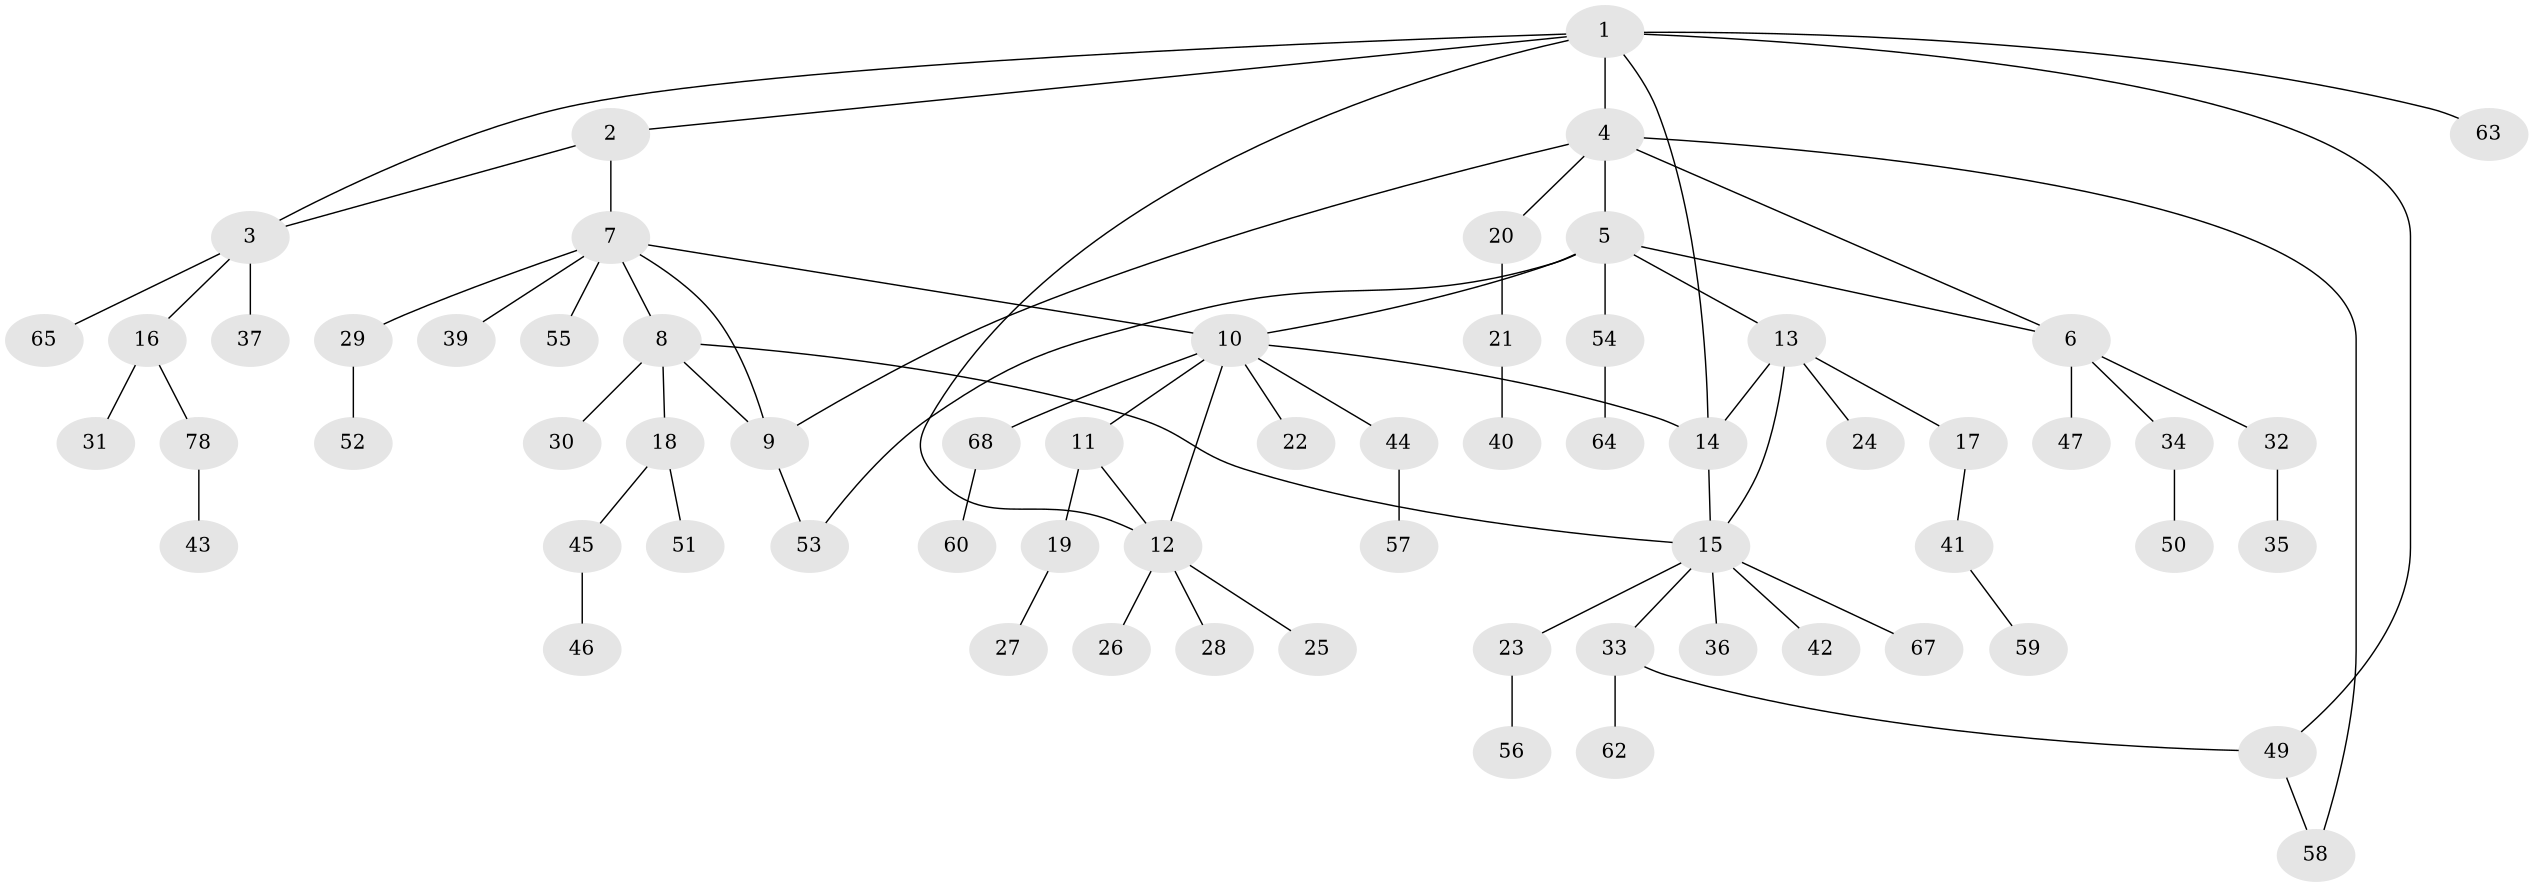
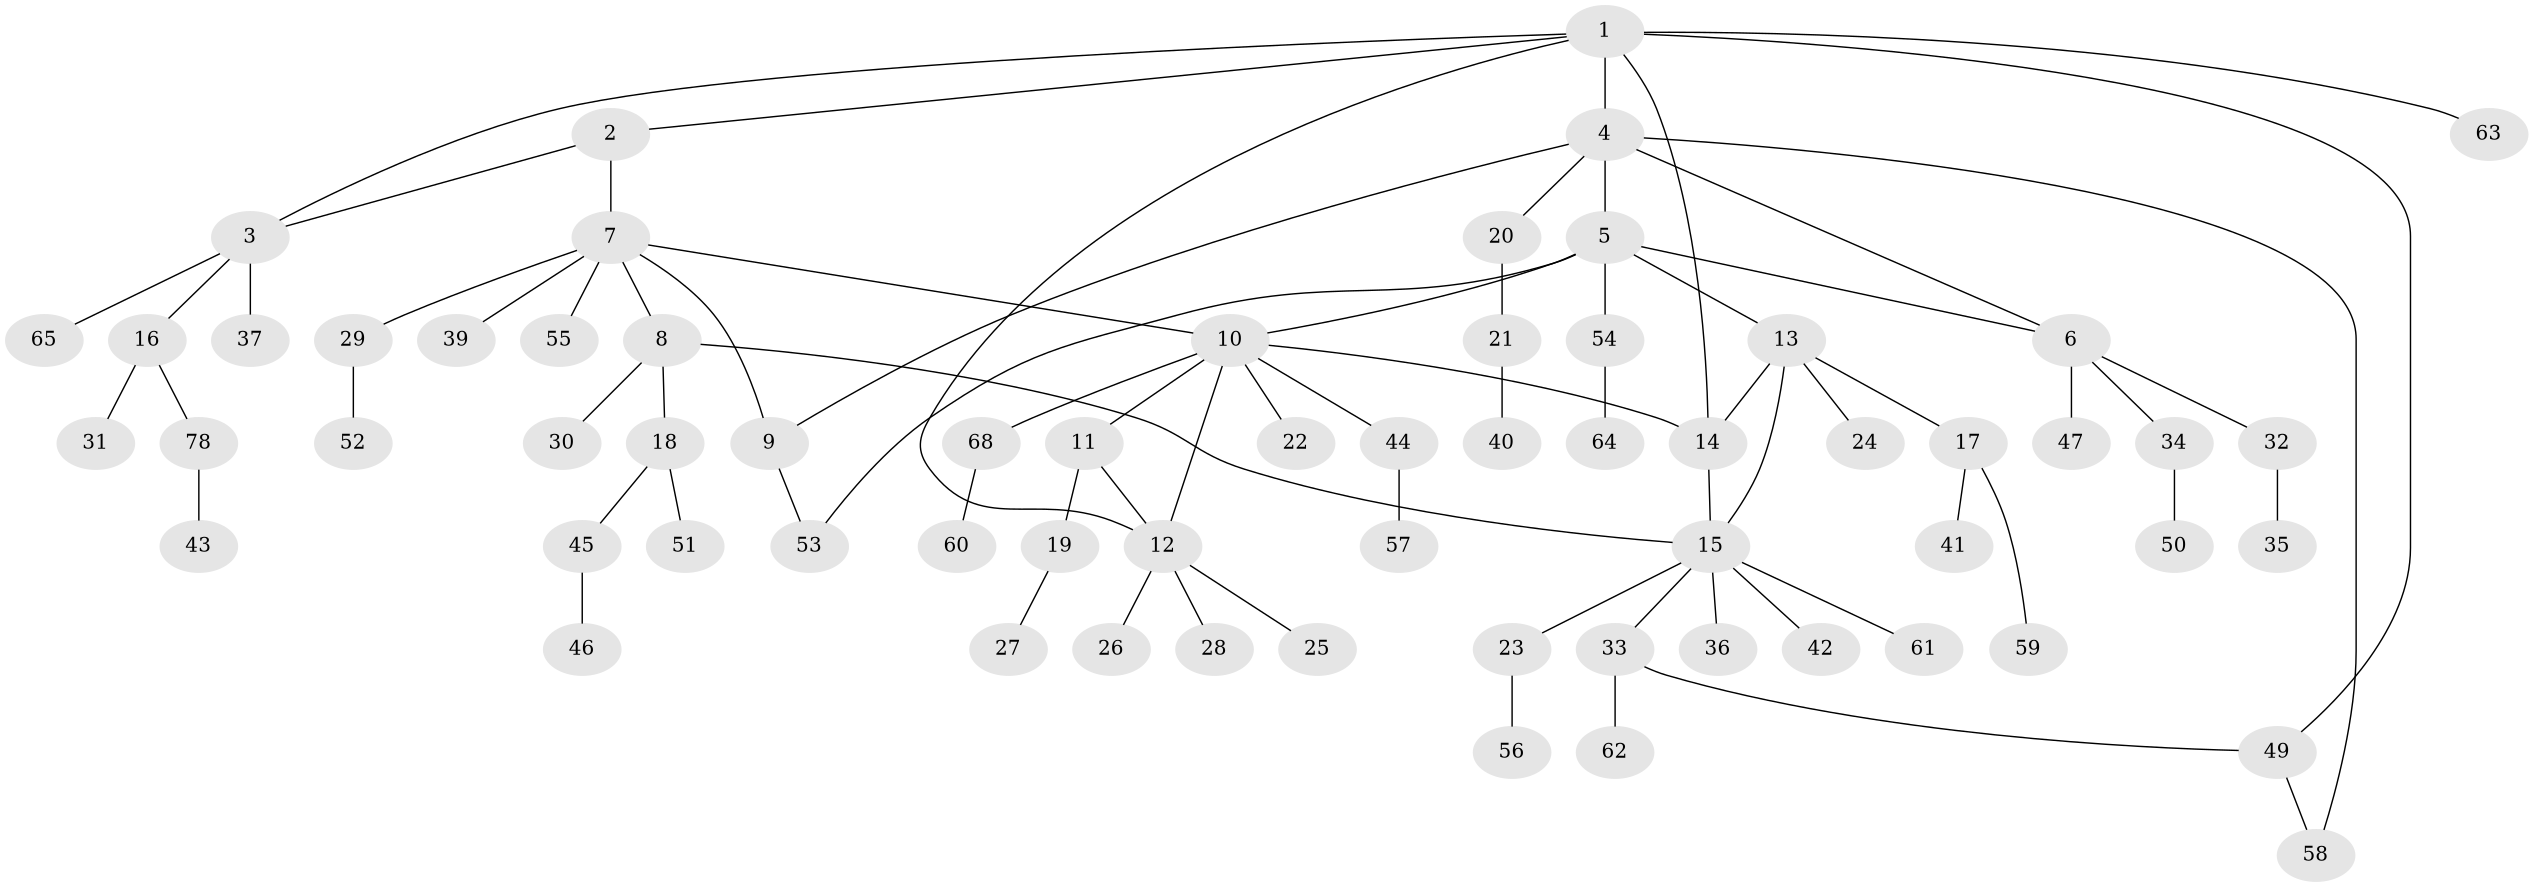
edge "8" -- "9": removed
edge "41" -- "59": now "17" -- "59"
node "67": label "67" -> "61"
